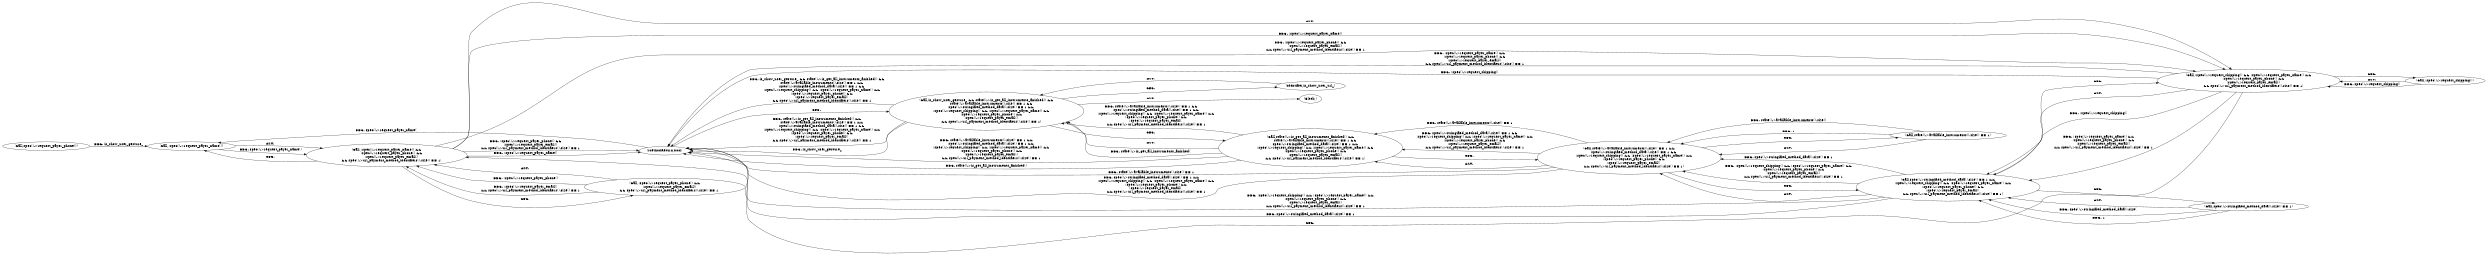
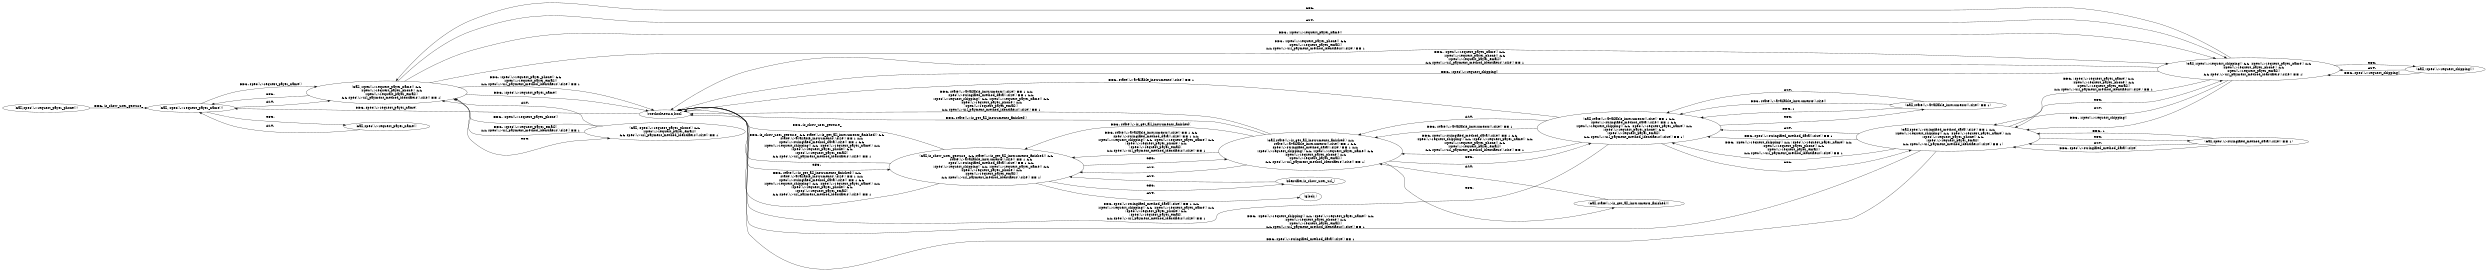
node "(Call,spec()->request_payer_name())": added
node "(Call,state()->is_get_all_instruments_finished())": added
